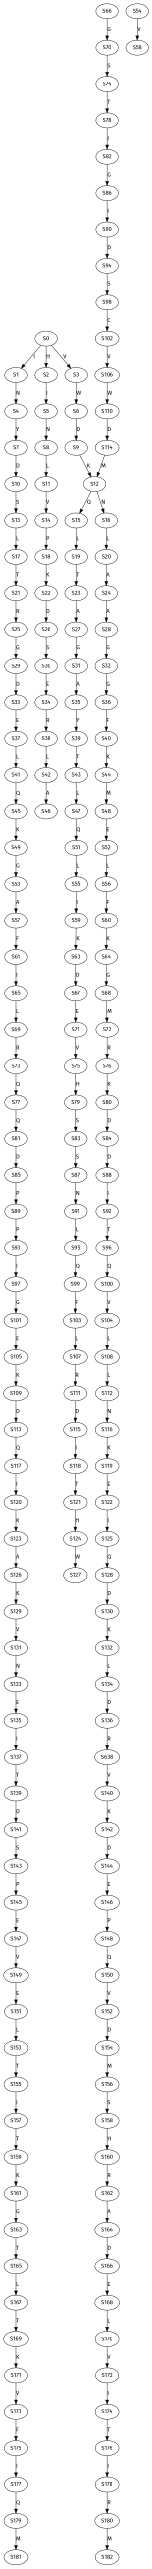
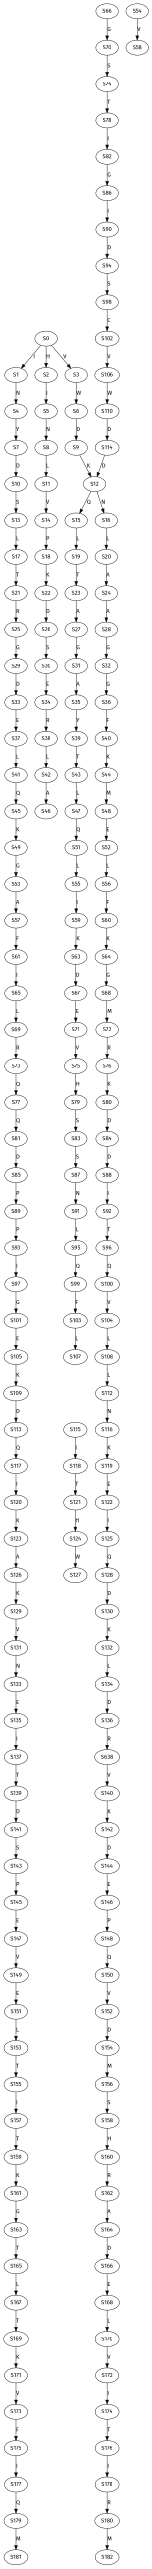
edge "S114" -> "S12": label "M" -> "D"
node "S111": removed
